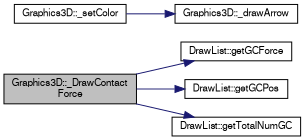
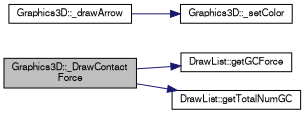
edge "Graphics3D::_setColor" -> "Graphics3D::_drawArrow": reversed
node "DrawList::getGCPos": removed
